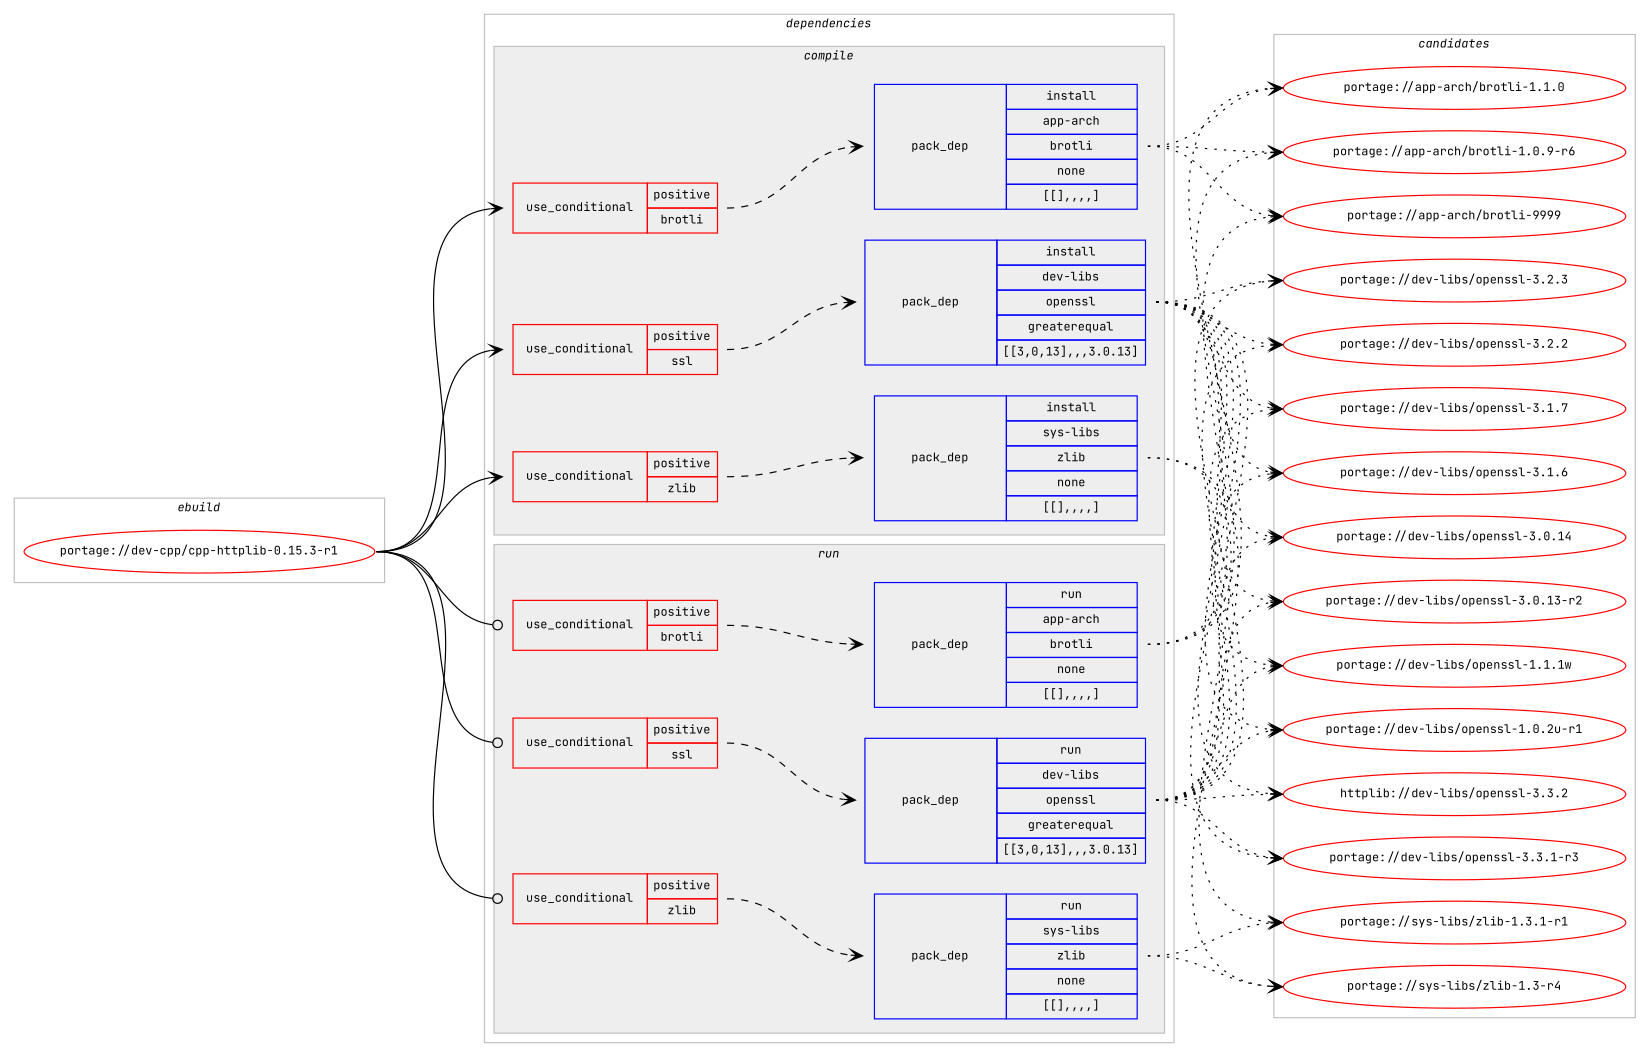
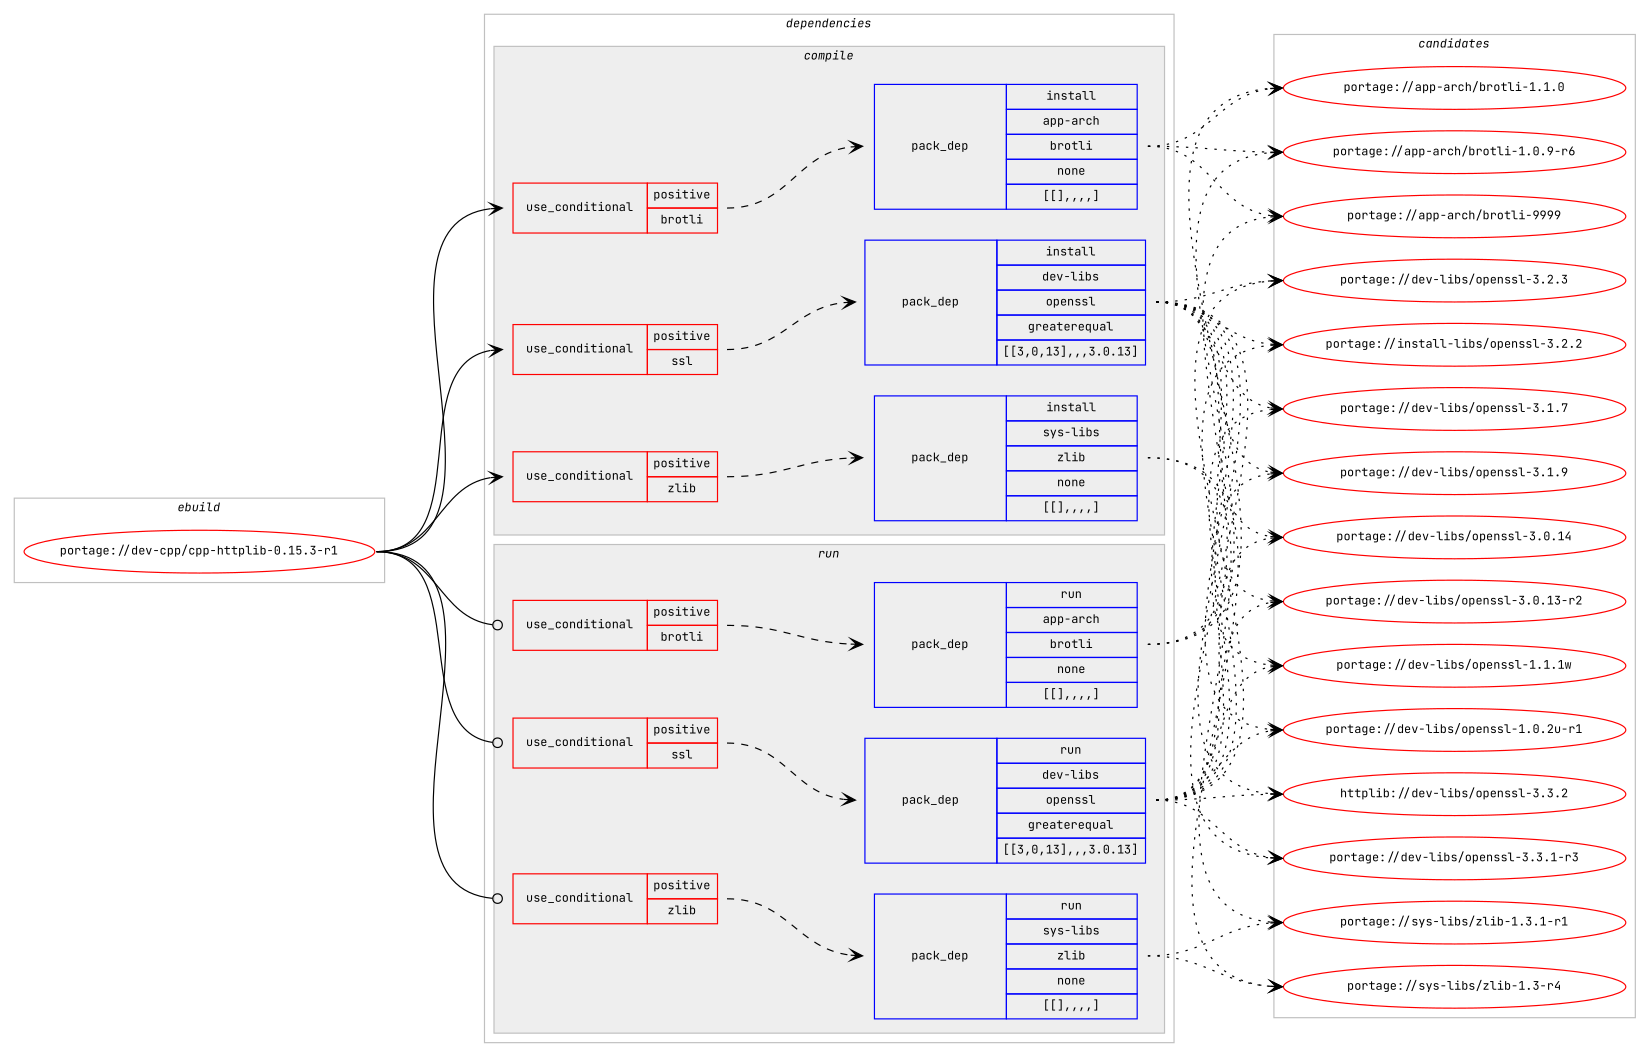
node "portage://dev-libs/openssl-3.2.2": label "portage://dev-libs/openssl-3.2.2" -> "portage://install-libs/openssl-3.2.2"
node "portage://dev-libs/openssl-3.1.6": label "portage://dev-libs/openssl-3.1.6" -> "portage://dev-libs/openssl-3.1.9"
